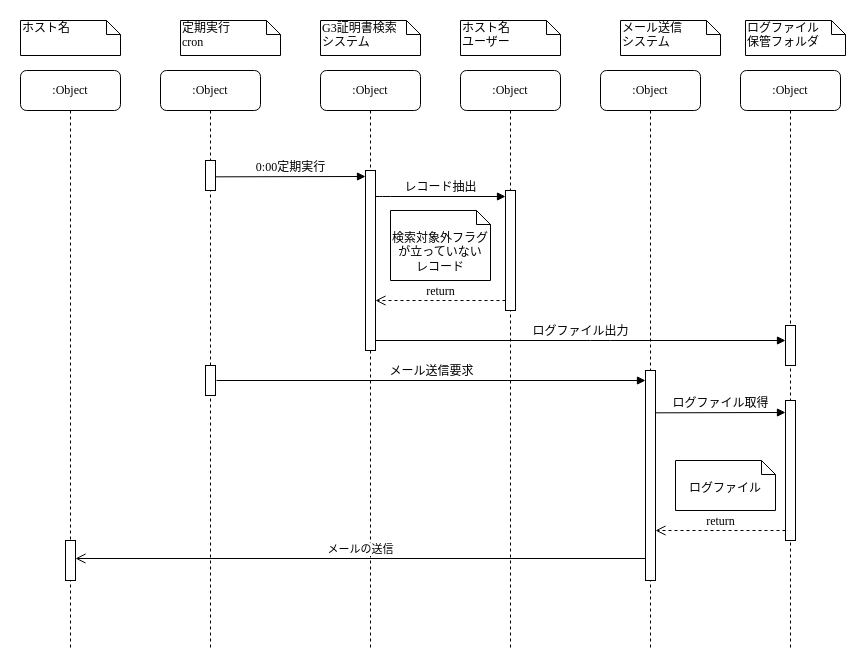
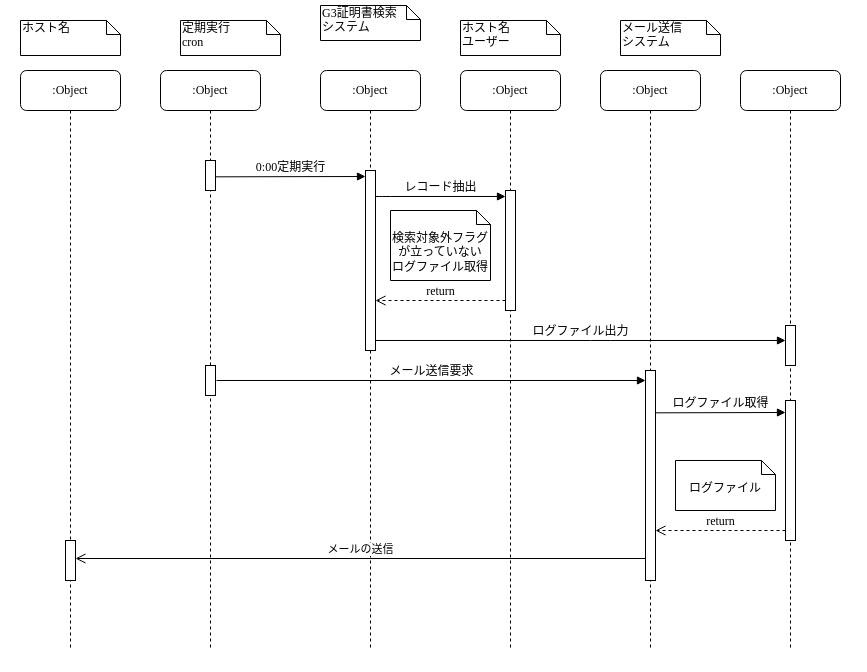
node "G3証明書検索 システム": moved (371, 38) -> (371, 23)
node "ログファイル 保管フォルダ": removed
node "検索対象外フラグが立っていない レコード": label "検索対象外フラグが立っていない レコード" -> "検索対象外フラグが立っていない ログファイル取得"
